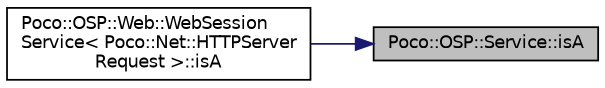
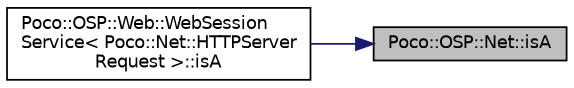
node "Poco::OSP::Service::isA": label "Poco::OSP::Service::isA" -> "Poco::OSP::Net::isA"
